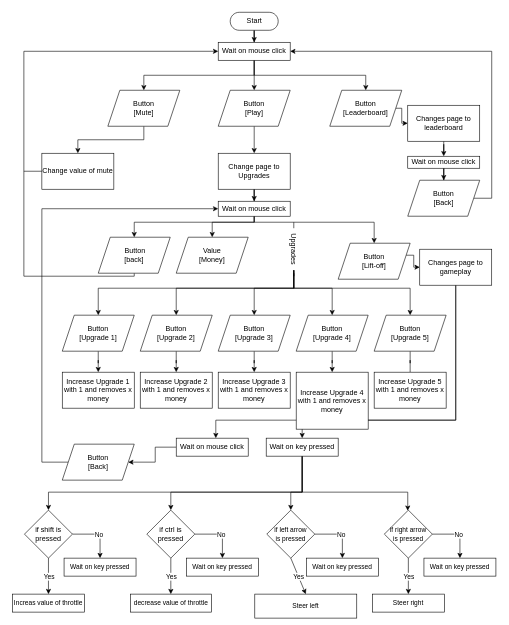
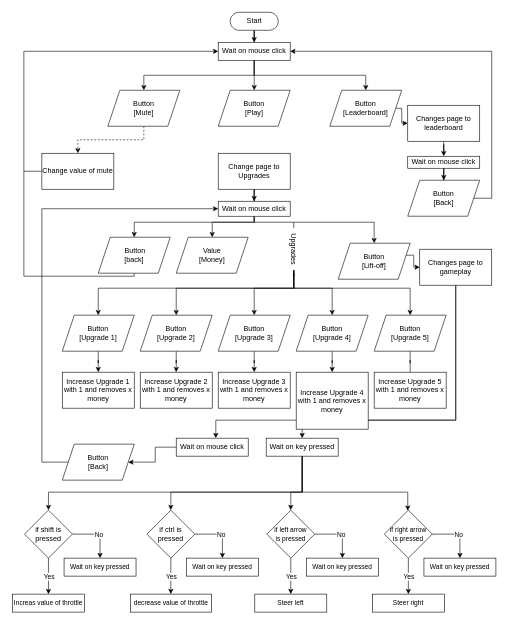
edge "Button [Mute]" -> "Change value of mute": style solid -> dashed
edge "Button [Play]" -> "Change page to Upgrades": removed
node "Steer left": size 102x24 -> 72x18
